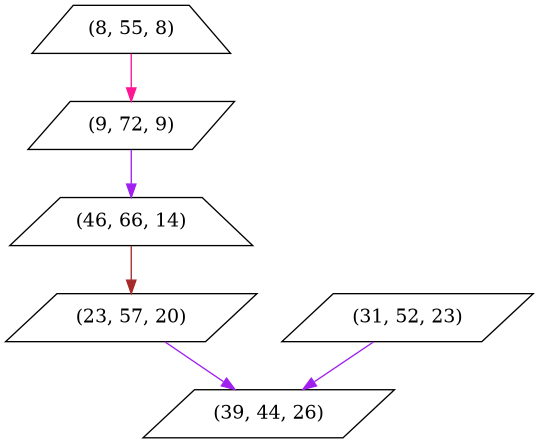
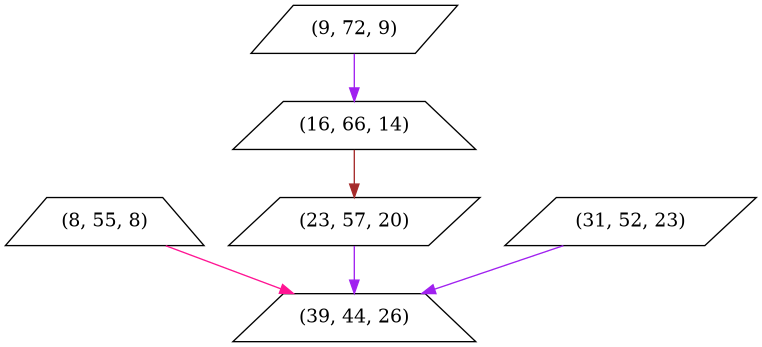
edge "(8, 55, 8)" -> "(9, 72, 9)": now "(8, 55, 8)" -> "(39, 44, 26)"
node "(46, 66, 14)": label "(46, 66, 14)" -> "(16, 66, 14)"
node "(39, 44, 26)": shape parallelogram -> trapezium
